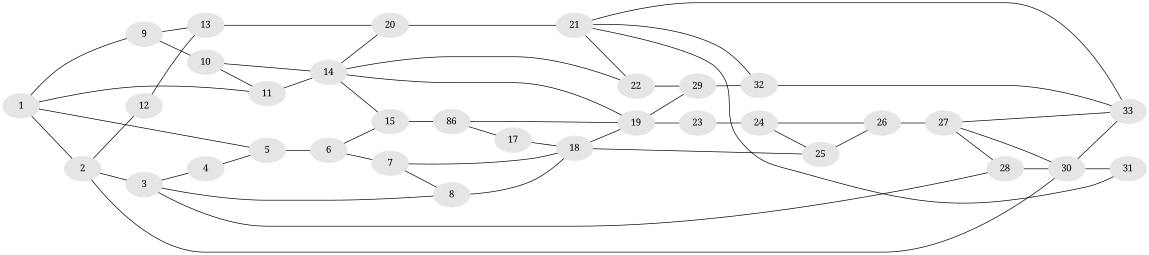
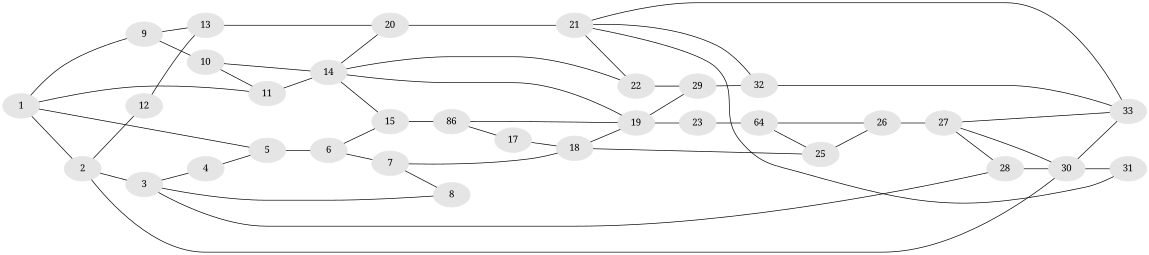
node "24": label "24" -> "64"
edge "18" -- "8": removed
